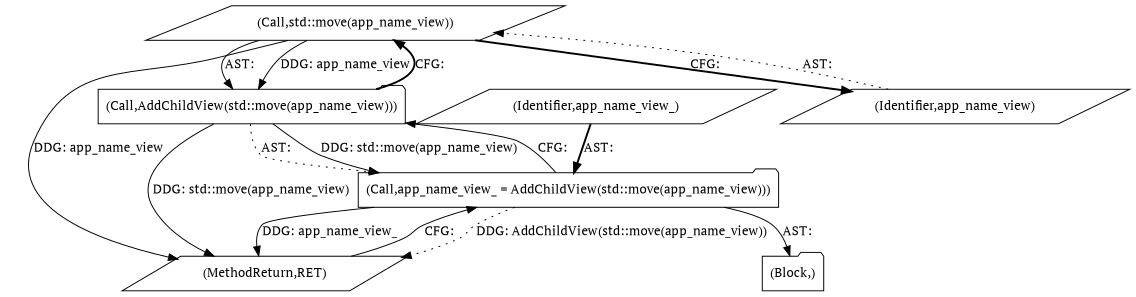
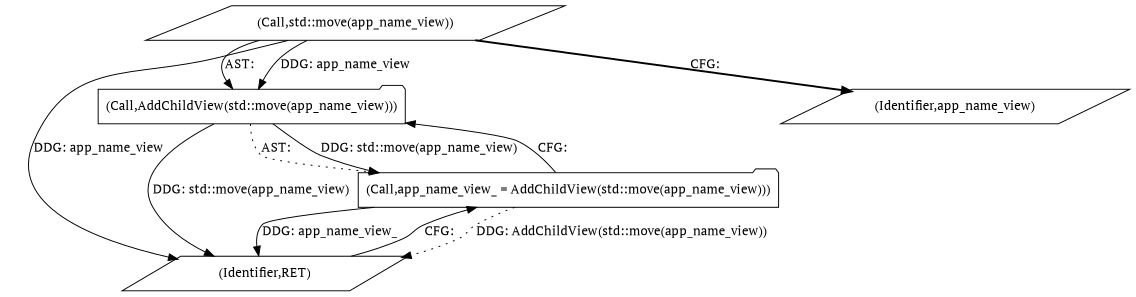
edge "(Identifier,app_name_view)" -> "(Call,std::move(app_name_view))": removed, label "AST:"
edge "(Call,AddChildView(std::move(app_name_view)))" -> "(Call,std::move(app_name_view))": removed, label "CFG:"
node "(Identifier,app_name_view_)": removed
node "(MethodReturn,RET)": label "(MethodReturn,RET)" -> "(Identifier,RET)"
node "(Block,)": removed
